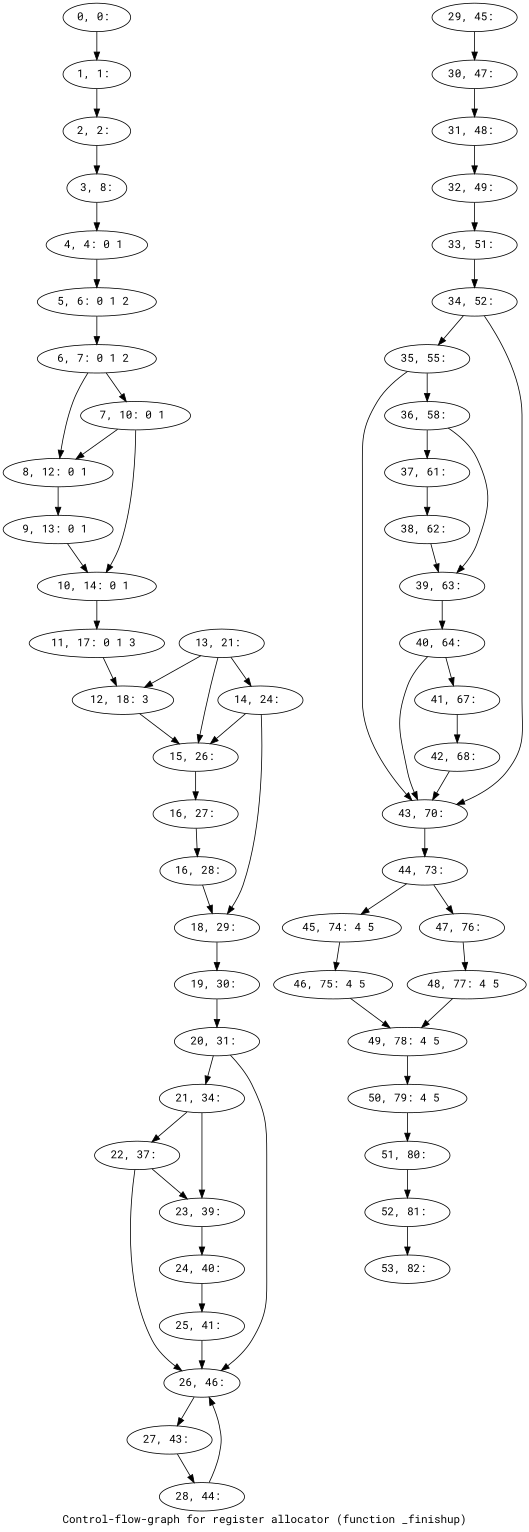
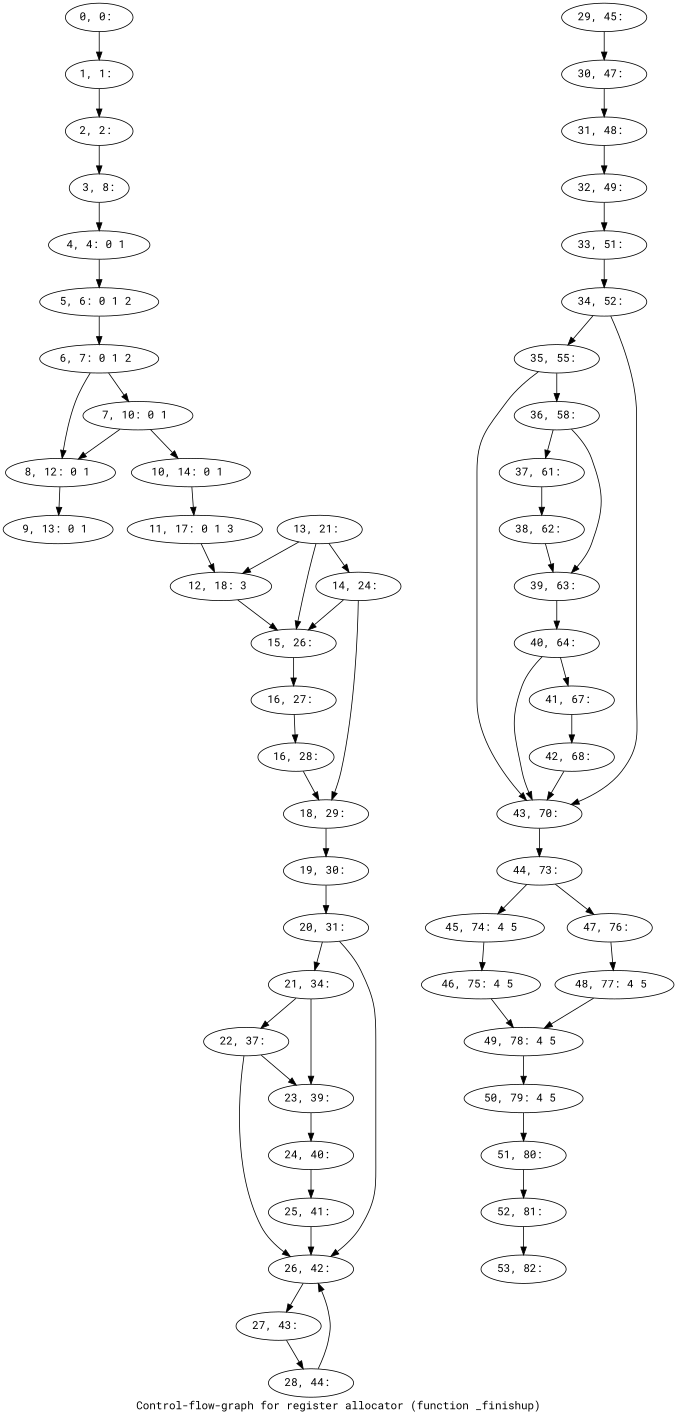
edge "9, 13: 0 1" -> "10, 14: 0 1": removed
node "26, 46:": label "26, 46:" -> "26, 42:"
